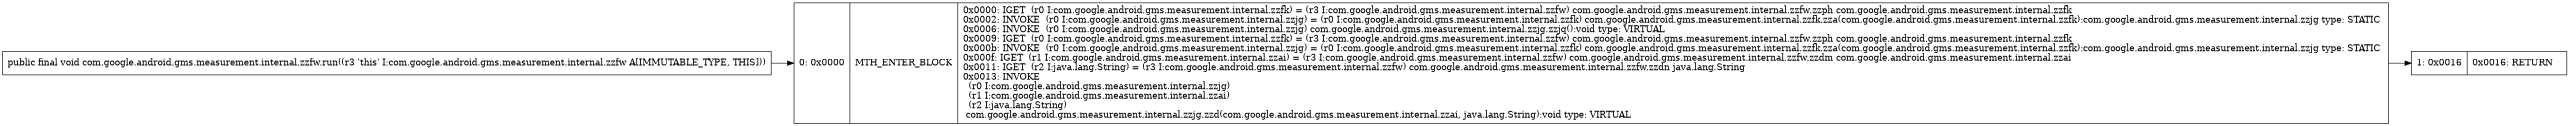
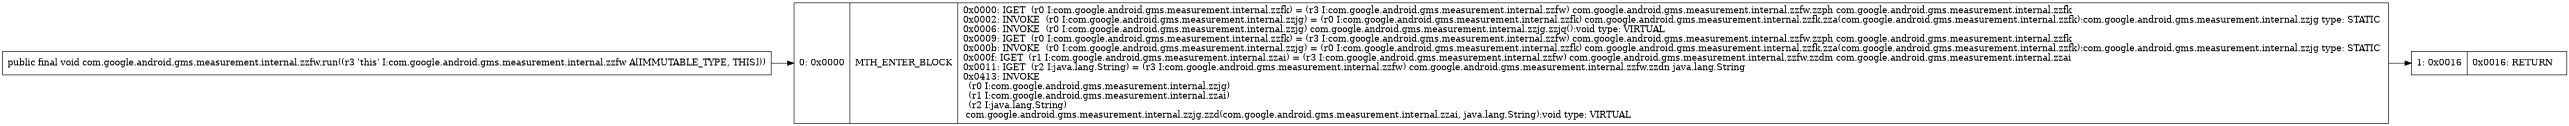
node "0: 0x0000": text "0x0013: INVOKE" -> "0x0413: INVOKE"
